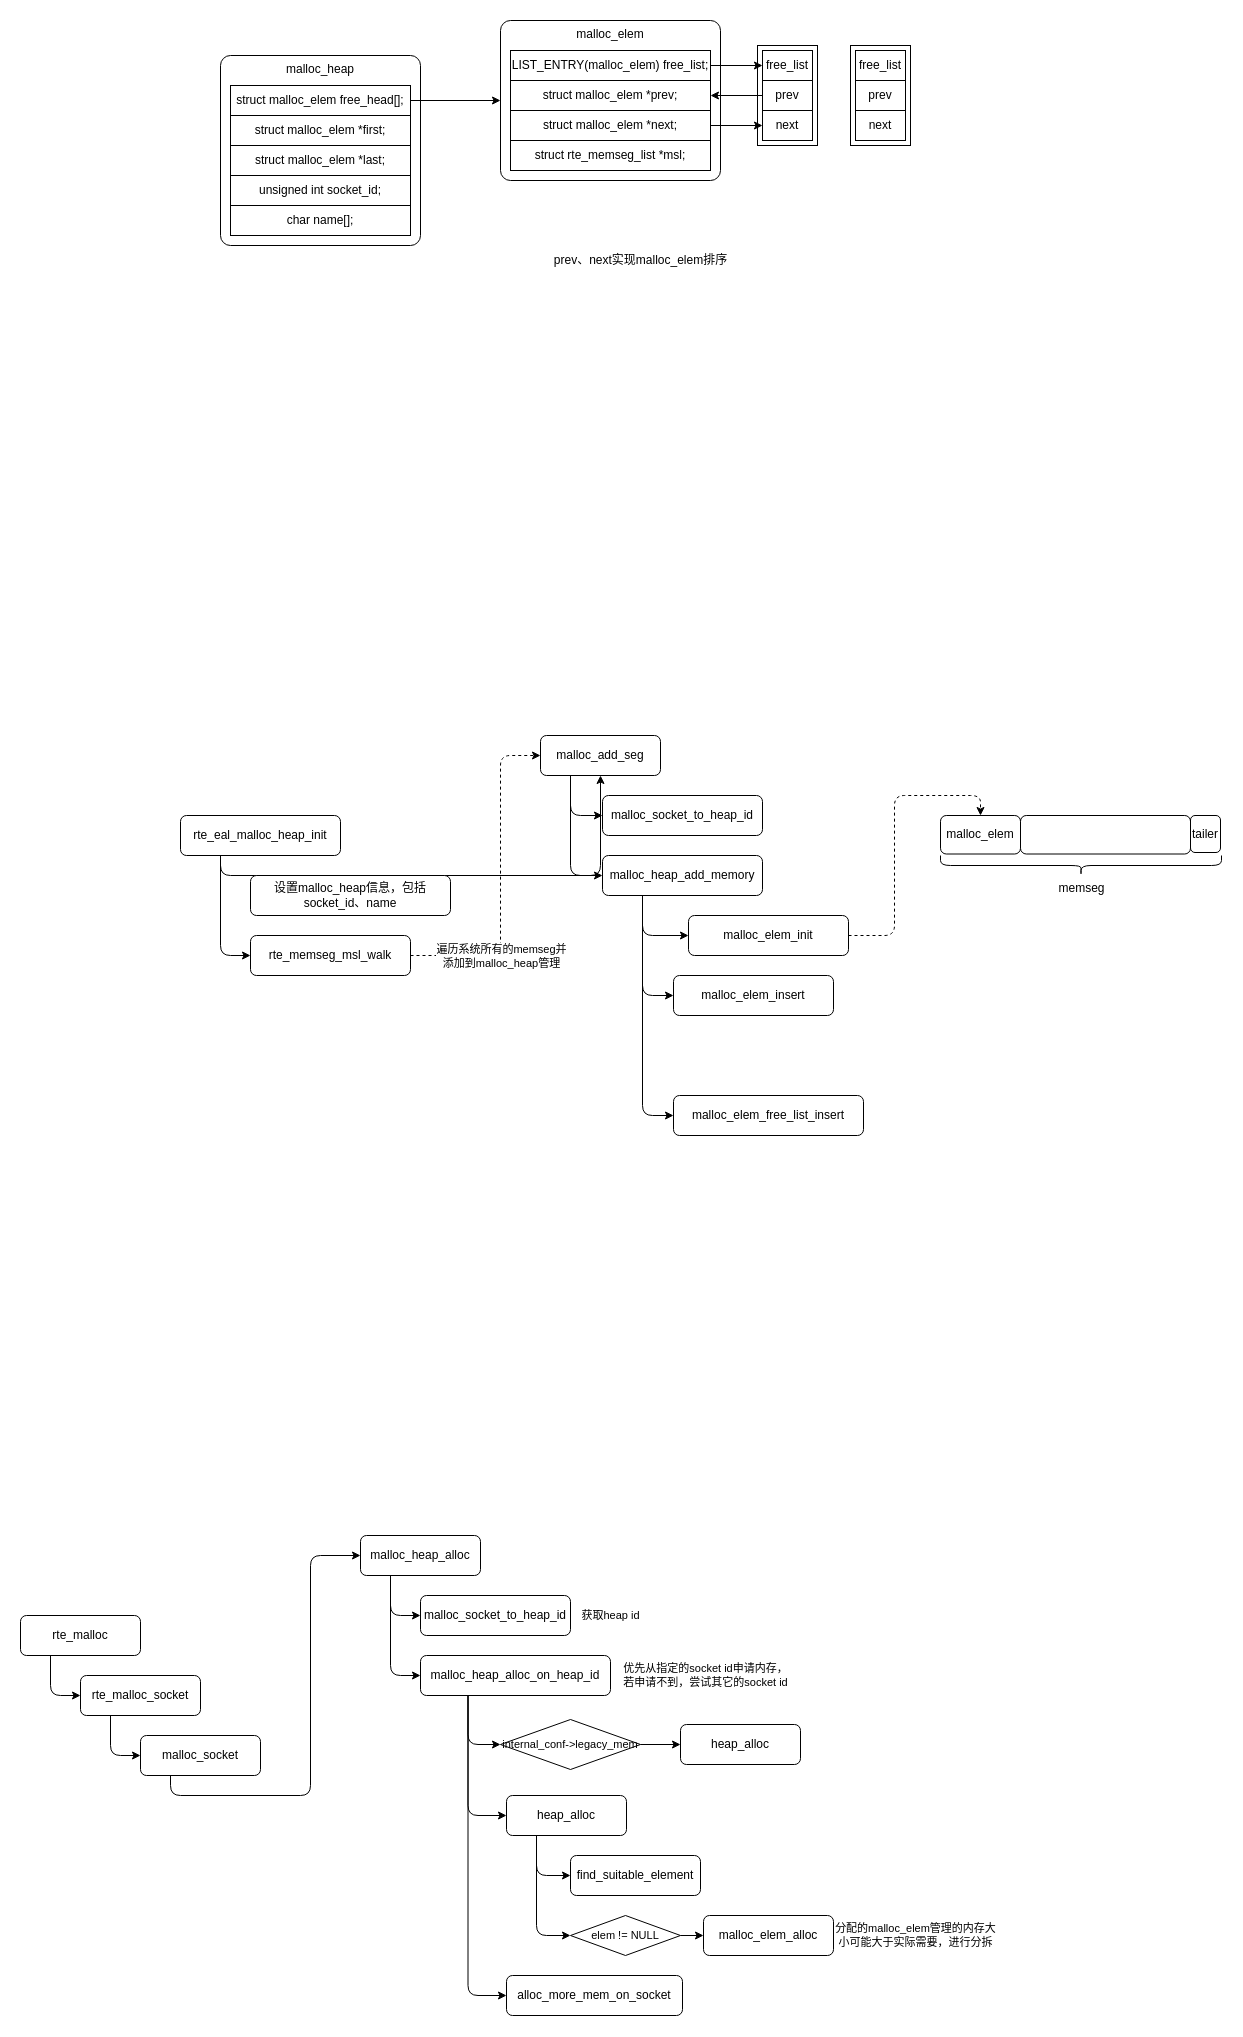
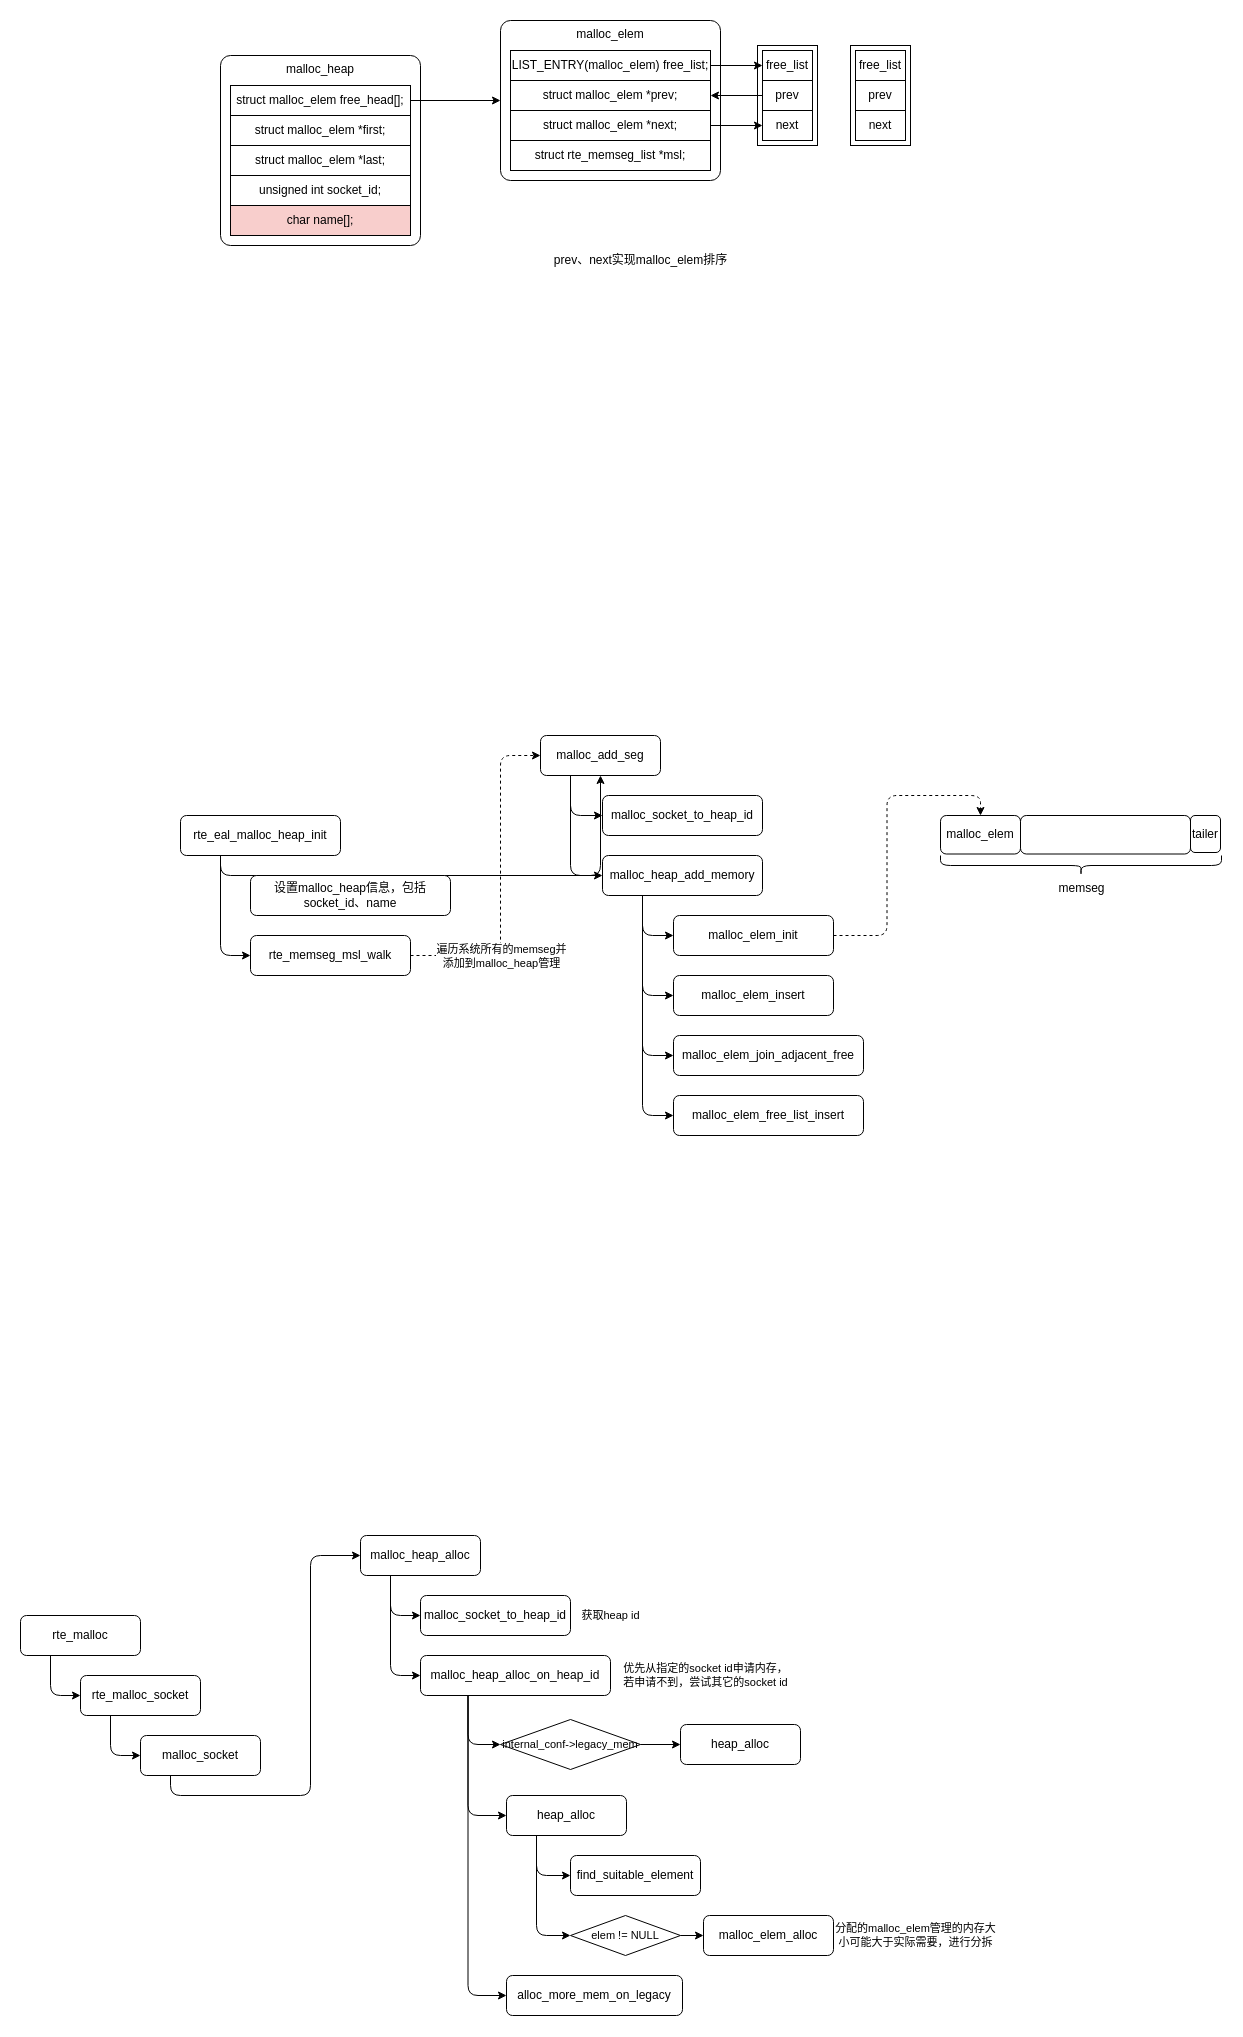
node "char name[];": fillcolor #ffffff -> #f8cecc
node "malloc_elem_init": moved (769, 936) -> (754, 936)
edge "malloc_heap_add_memory" -> "malloc_elem_join_adjacent_free": added
node "malloc_elem_join_adjacent_free": added
node "alloc_more_mem_on_socket": label "alloc_more_mem_on_socket" -> "alloc_more_mem_on_legacy"
